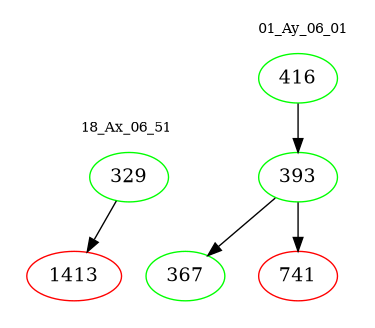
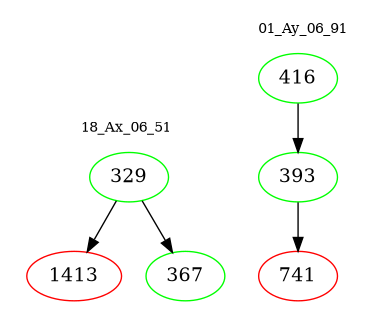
cluster "01_Ay_06_01": label "01_Ay_06_01" -> "01_Ay_06_91"
edge "393" -> "367": now "329" -> "367"
